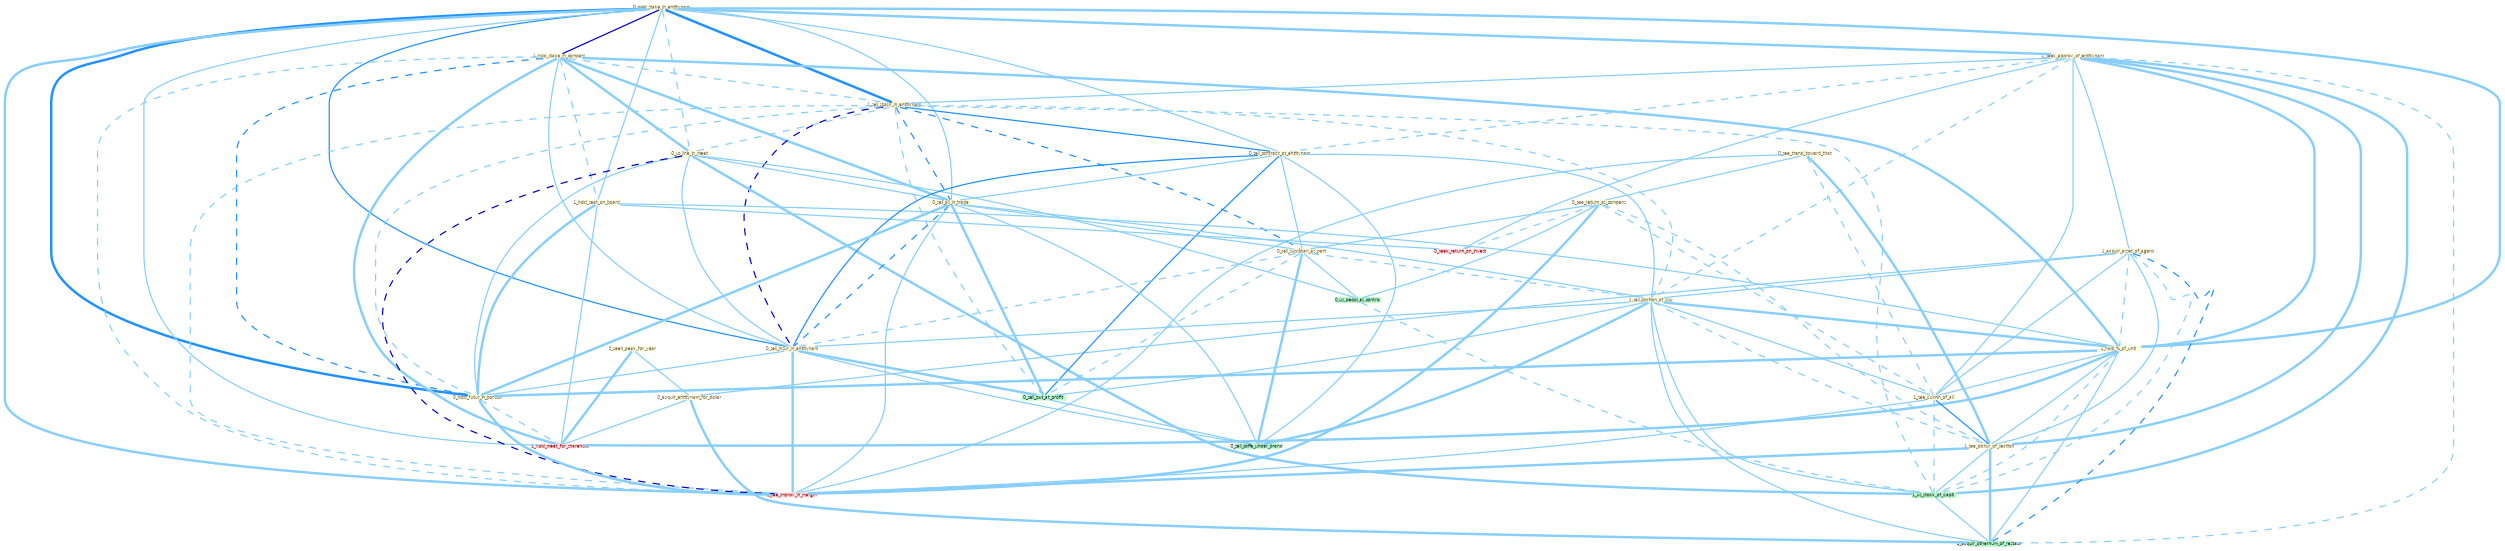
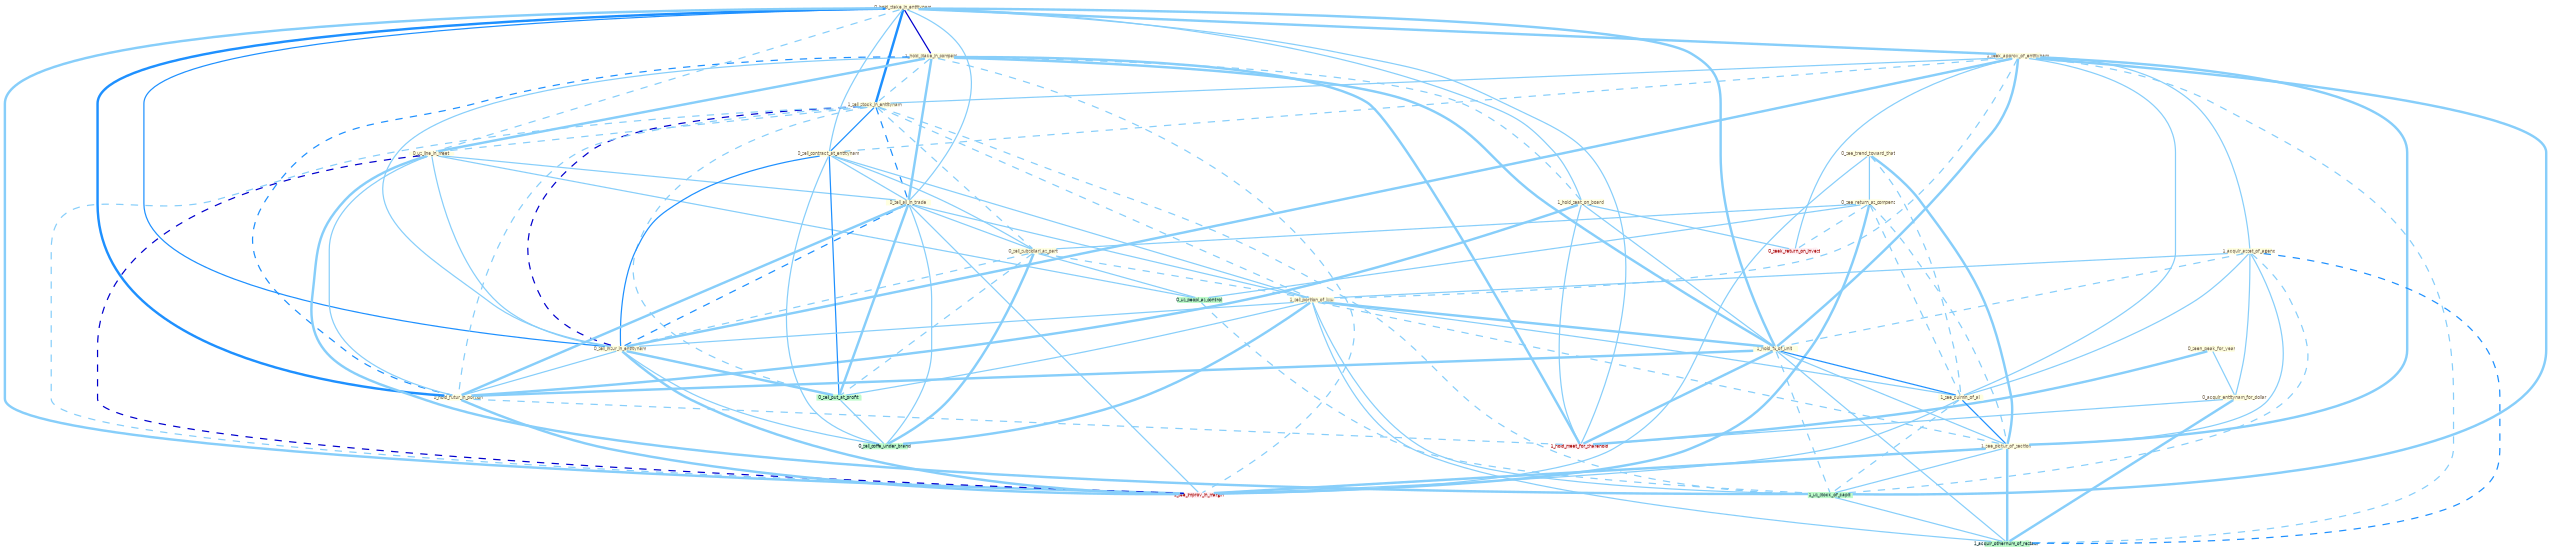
edge "1_sell_stock_in_entitynam" -- "0_sell_subsidiari_as_part": color #1e90ff -> #87cefa
edge "1_seek_approv_of_entitynam" -- "0_sell_insur_in_entitynam": added
edge "1_hold_%_of_unit" -- "1_see_culmin_of_all": color #87cefa -> #1e90ff
